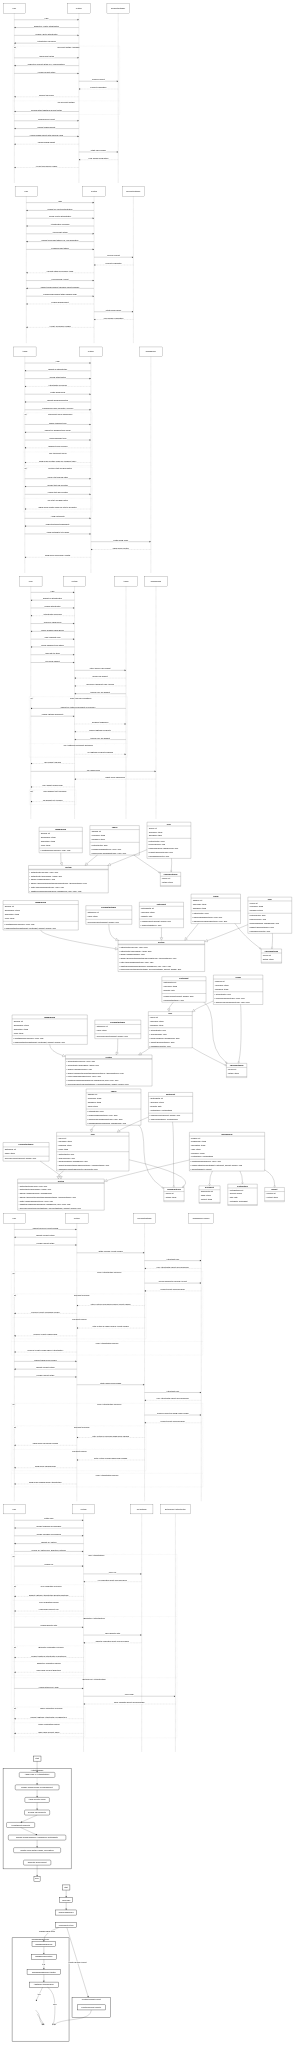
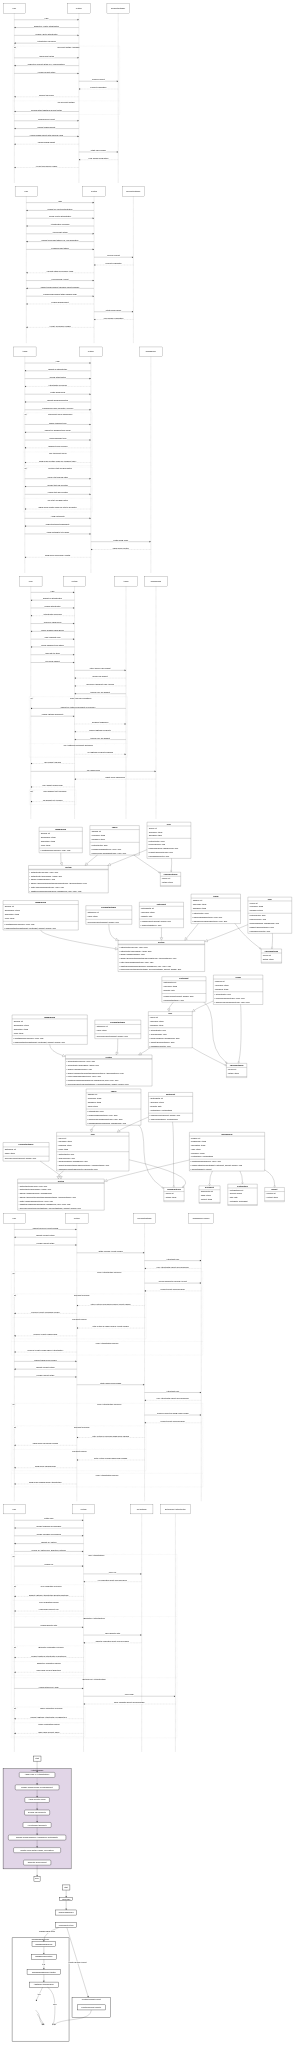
node "ActivityDiagram": fillcolor #ffffff -> #e1d5e7
node "Accept/Reject Requests": moved (21, 1826) -> (37, 1826)
node "UserLogin": size 13x5 -> 13x3
